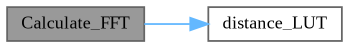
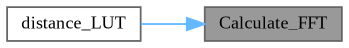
edge "Calculate_FFT" -> "distance_LUT": reversed
